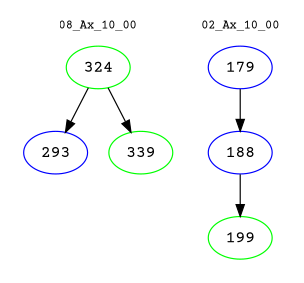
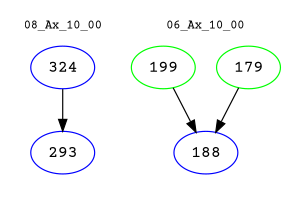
cluster "02_Ax_10_00": label "02_Ax_10_00" -> "06_Ax_10_00"
node "324": color green -> blue
node "179": color blue -> green
node "339": removed
edge "188" -> "199": reversed
